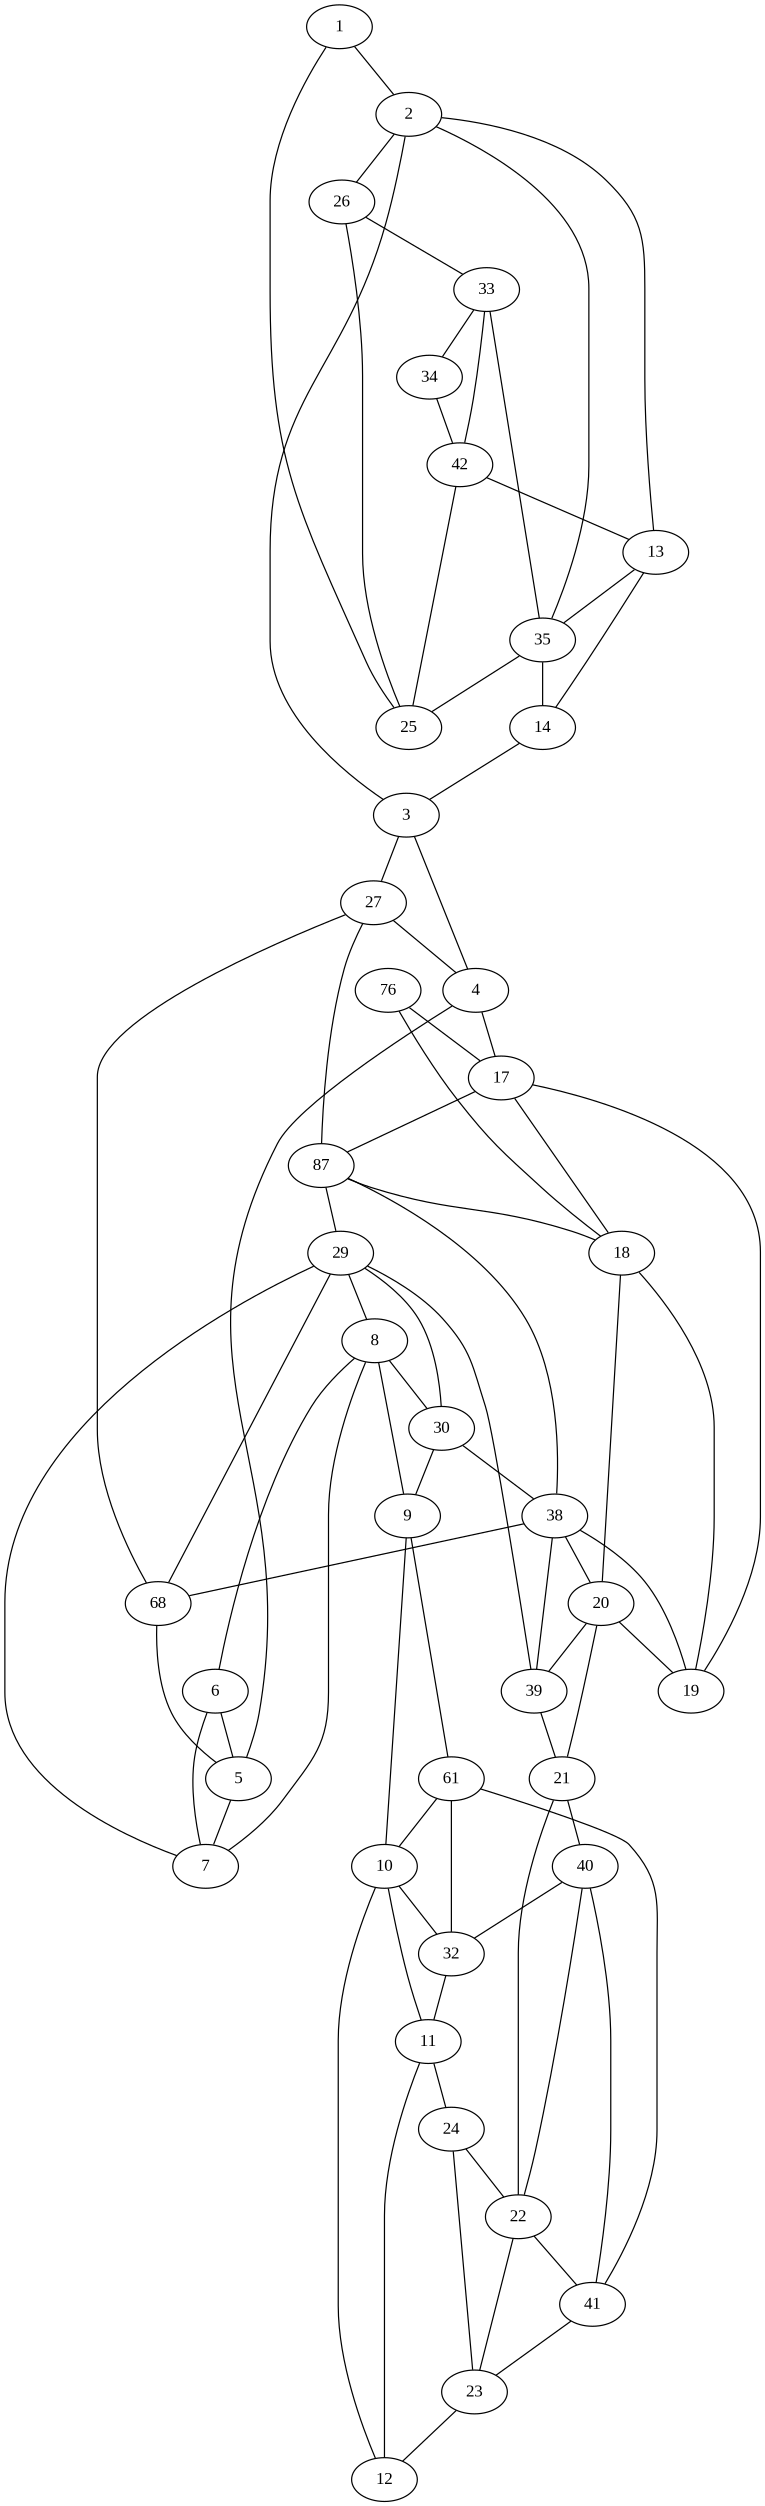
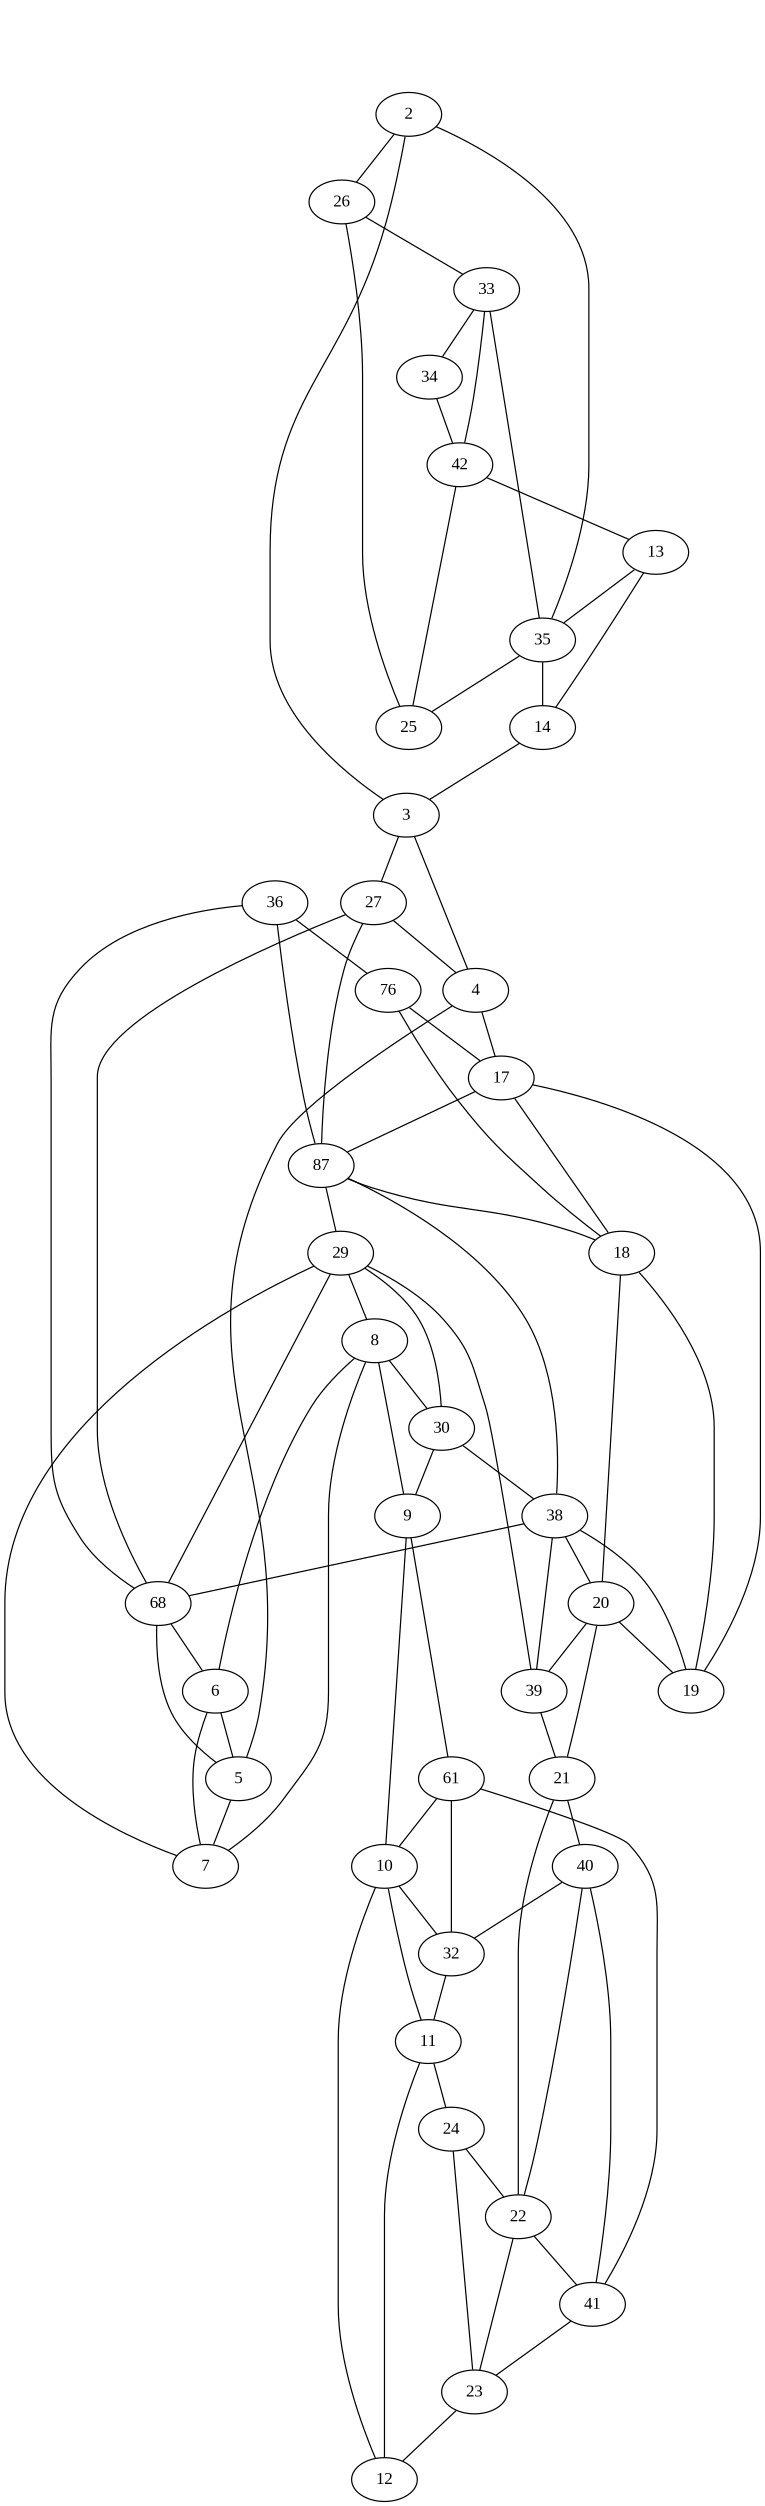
node "1": removed
edge "2" -- "13": removed
node "36": added
edge "68" -- "6": added
